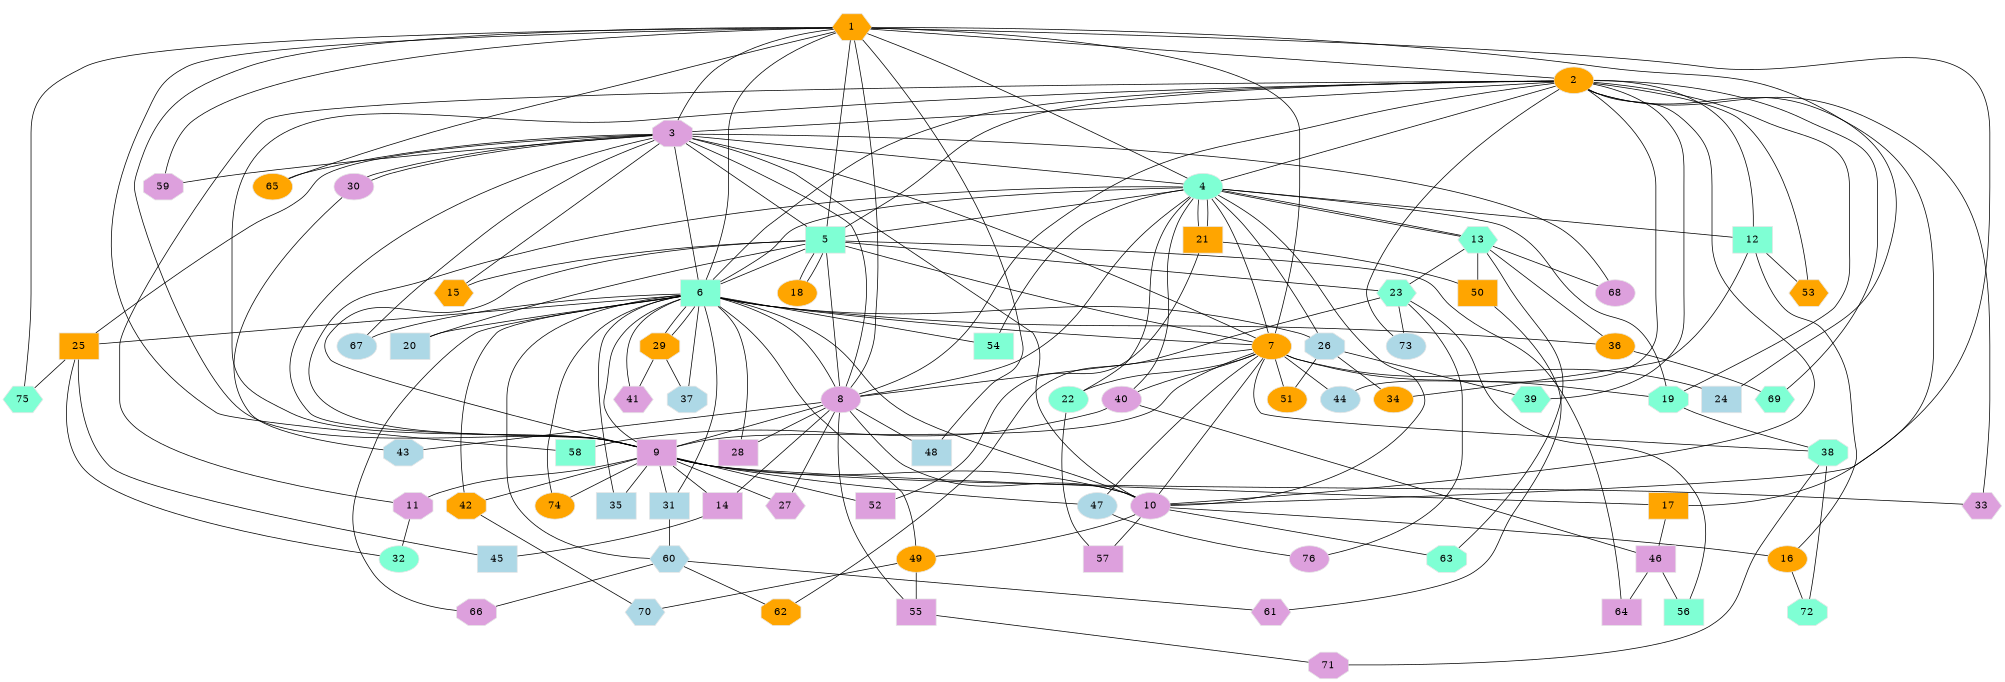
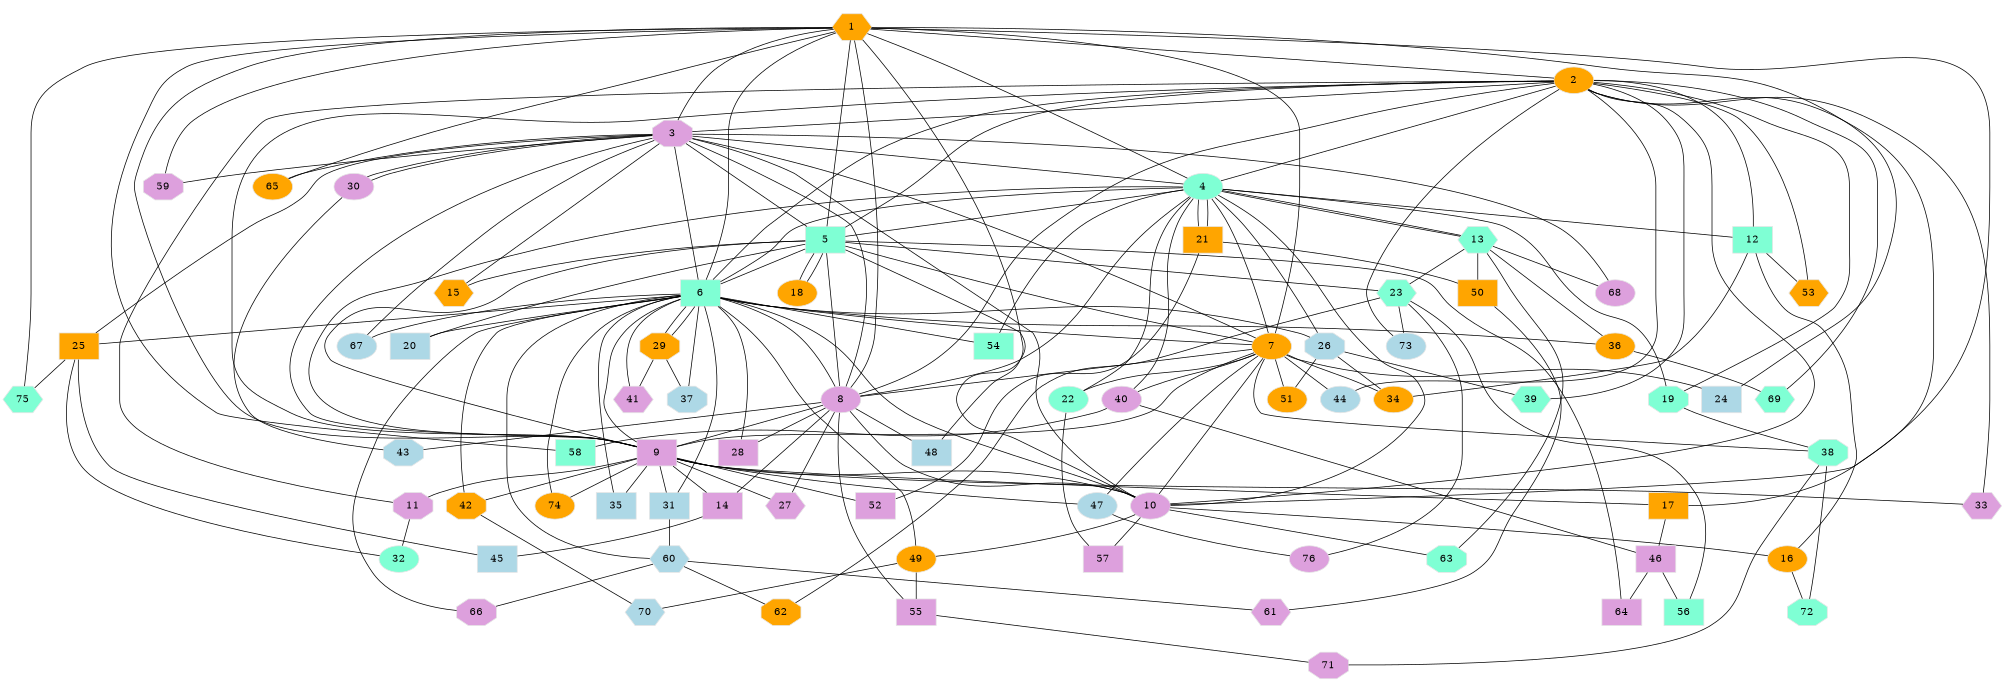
edge "5" -- "10": added
edge "7" -- "19": now "7" -- "34"
